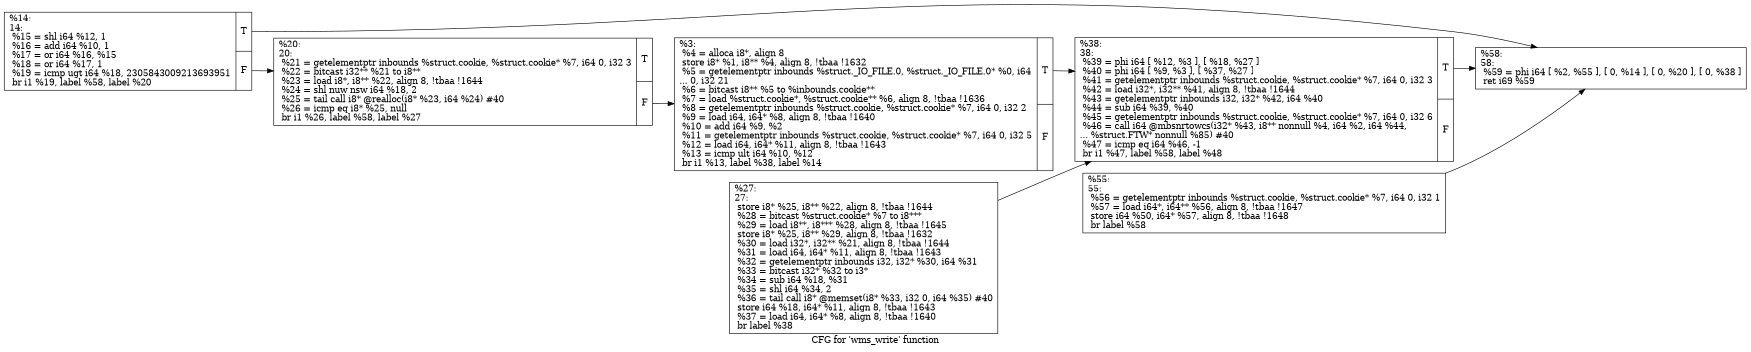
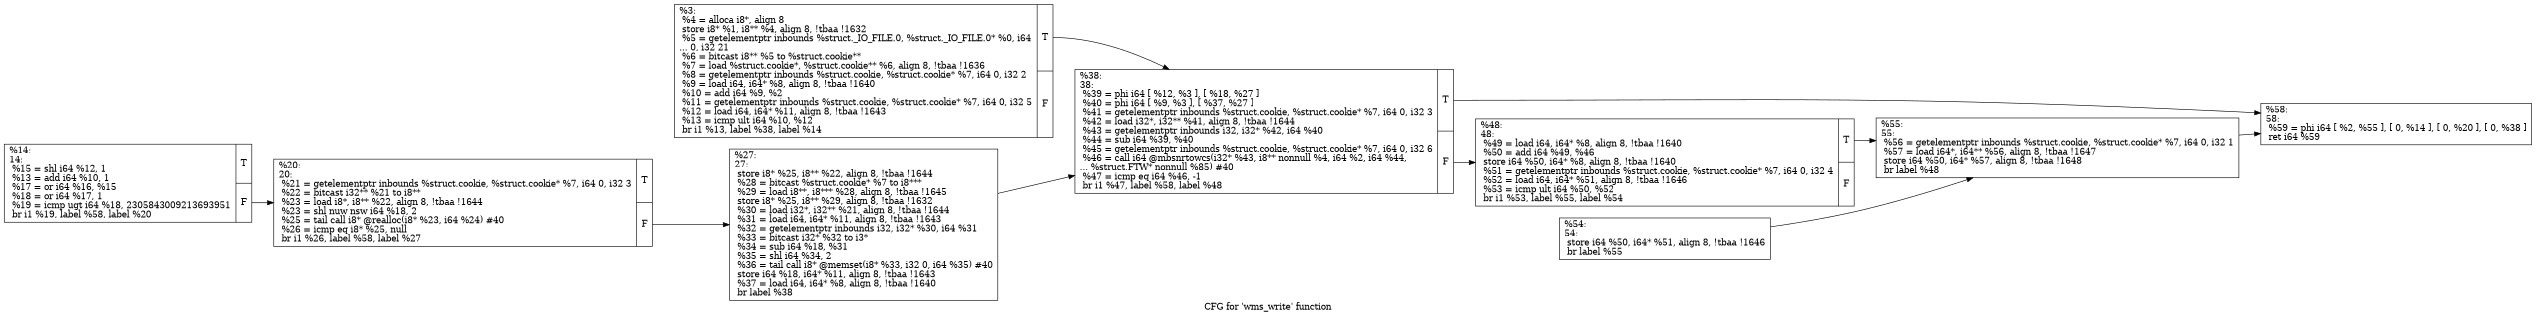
edge "%14:" -> "%58:": removed
node "%14:": text "%16 = add i64 %10, 1" -> "%13 = add i64 %10, 1"
node "%58:": text "ret i69 %59" -> "ret i64 %59"
node "%3:": text "%6 = bitcast i8** %5 to %inbounds.cookie**" -> "%6 = bitcast i8** %5 to %struct.cookie**"
node "%20:": text "%24 = shl nuw nsw i64 %18, 2" -> "%23 = shl nuw nsw i64 %18, 2"
edge "%20:" -> "%3:": now "%20:" -> "%27:"
node "%48:": added
node "%55:": text "br label %58" -> "br label %48"
node "%54:": added
